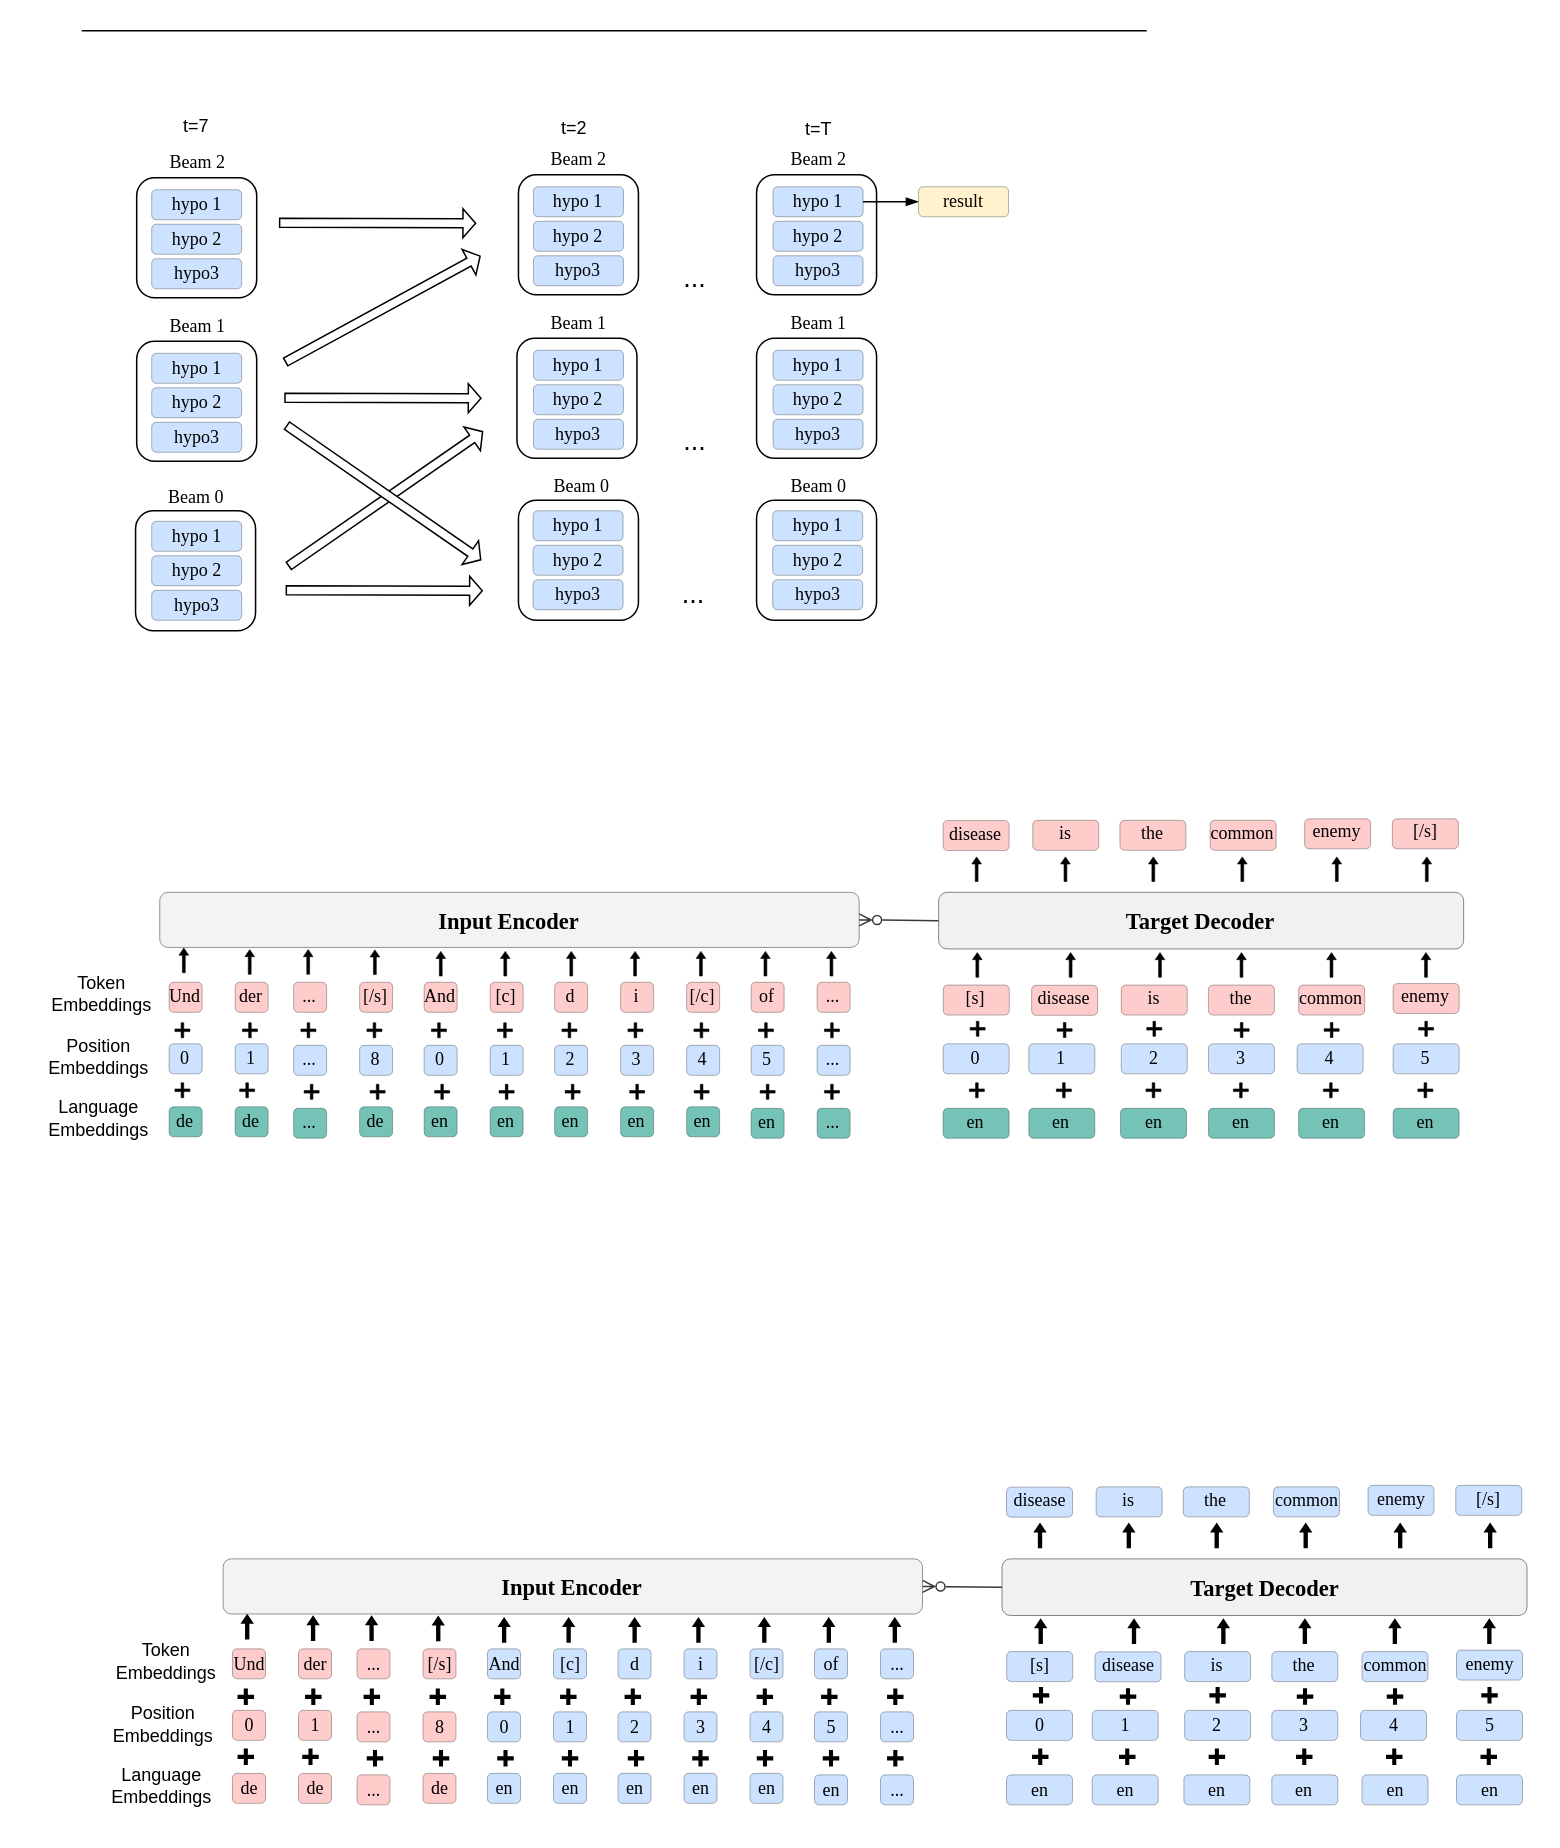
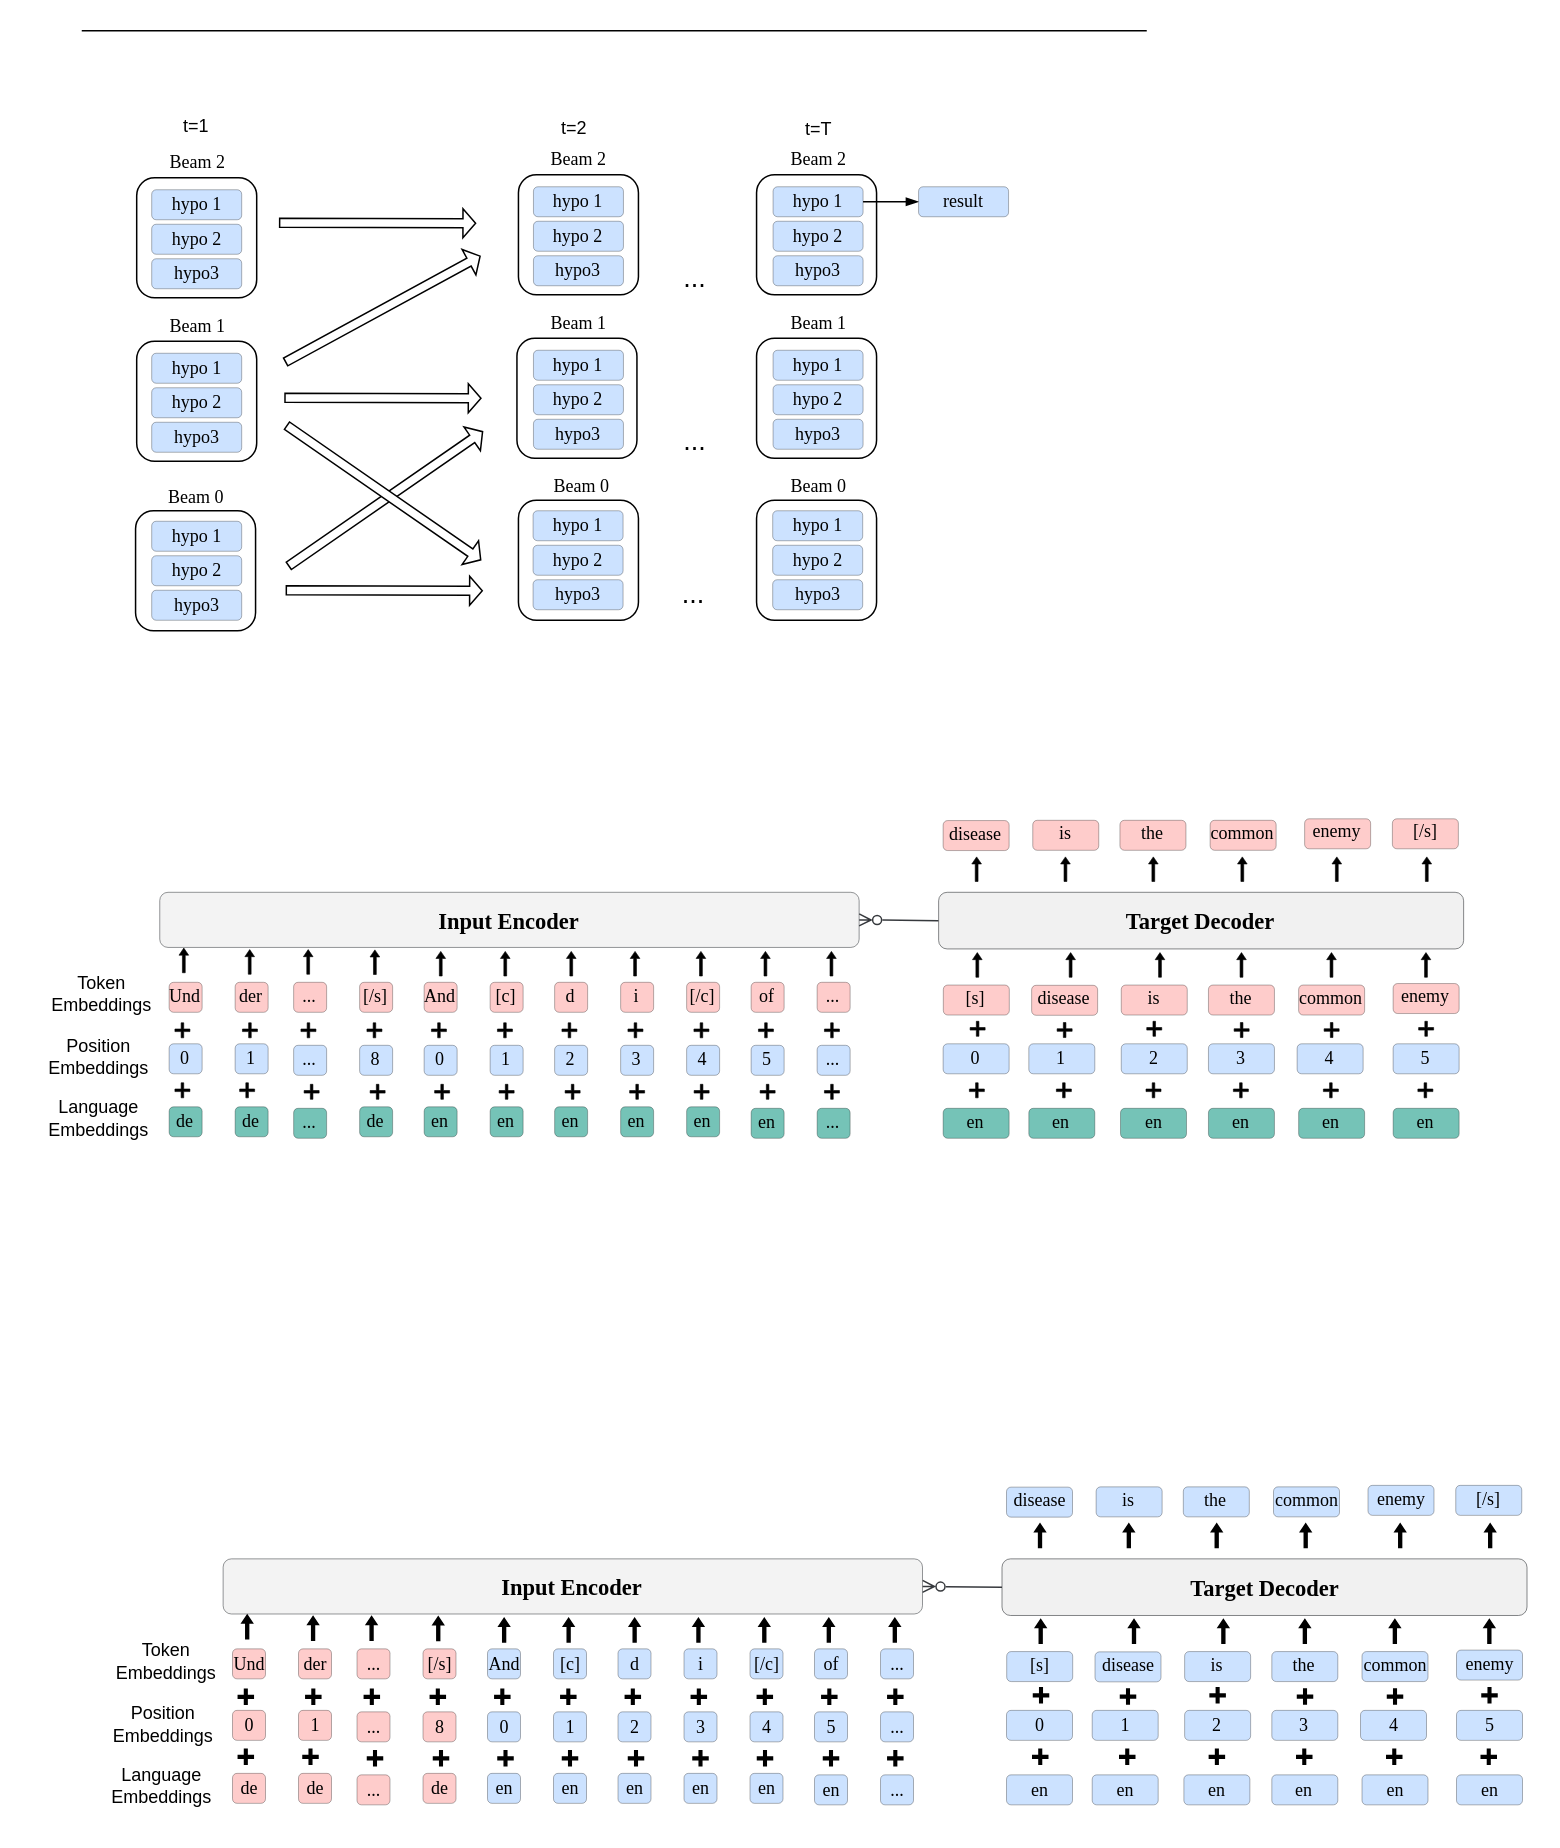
node "t=7": label "t=7" -> "t=1"
node "result": fillcolor #fff2cc -> #cce2ff
